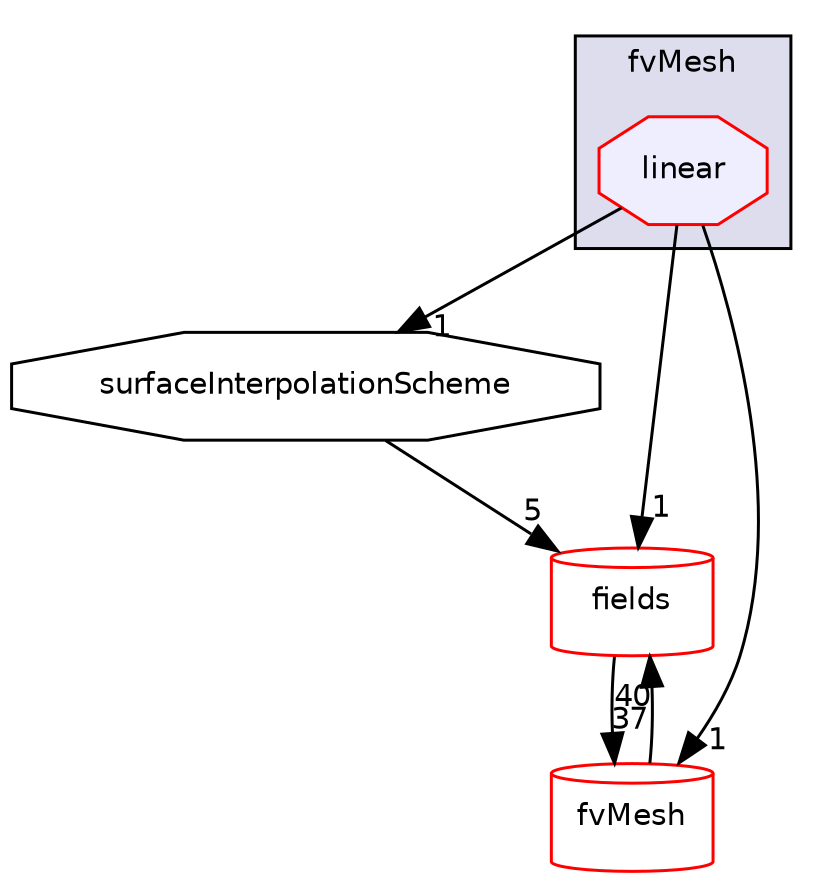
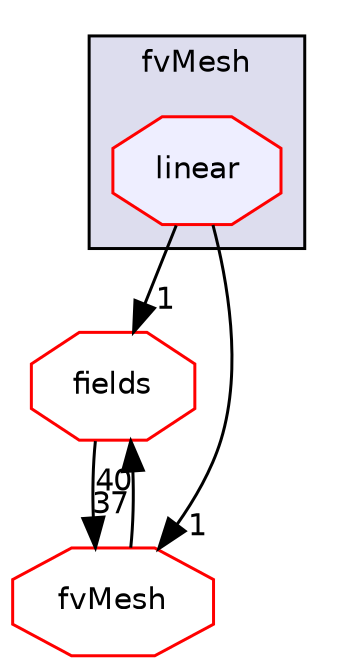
node "surfaceInterpolationScheme": removed
node "fields": shape cylinder -> octagon
node "fvMesh": shape cylinder -> octagon
